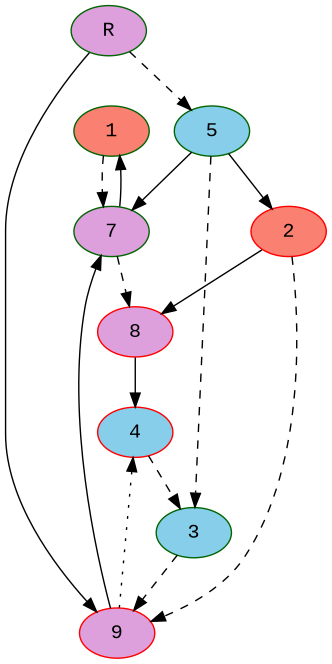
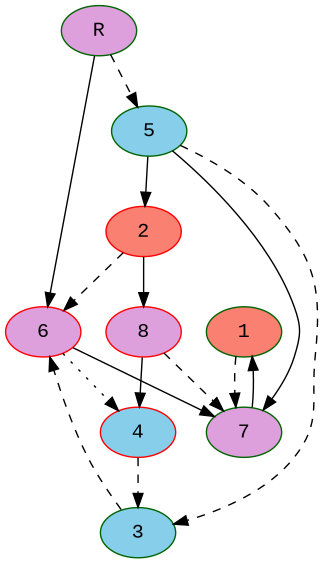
edge "7" -> "8": reversed
node "9": label "9" -> "6"
